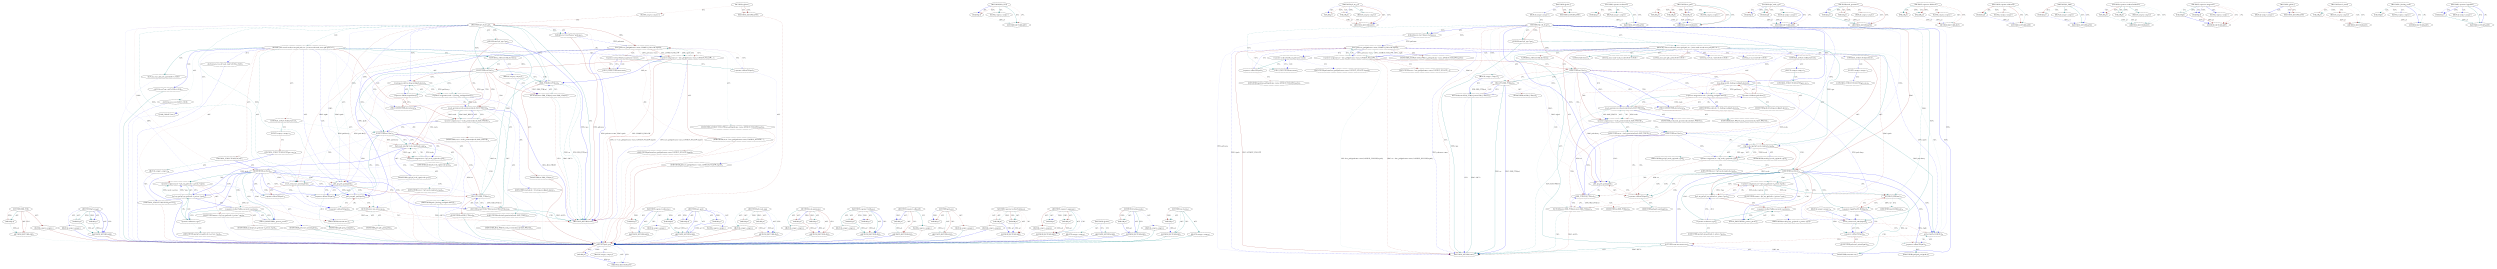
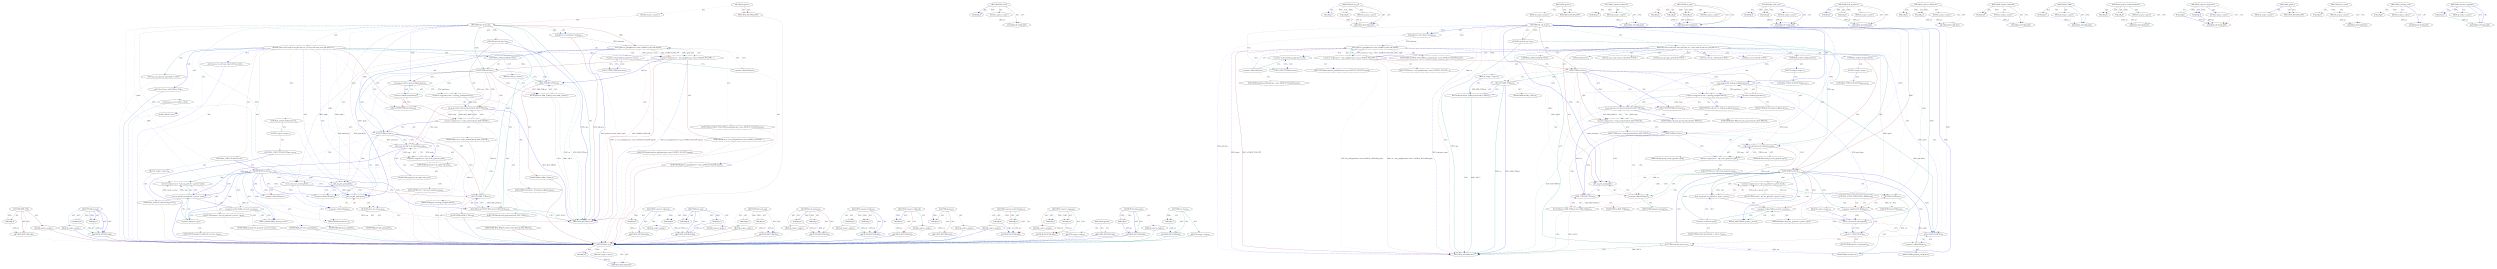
node "(CONTROL_STRUCTURE,IF,if (!IS_ERR(raw)))": added
